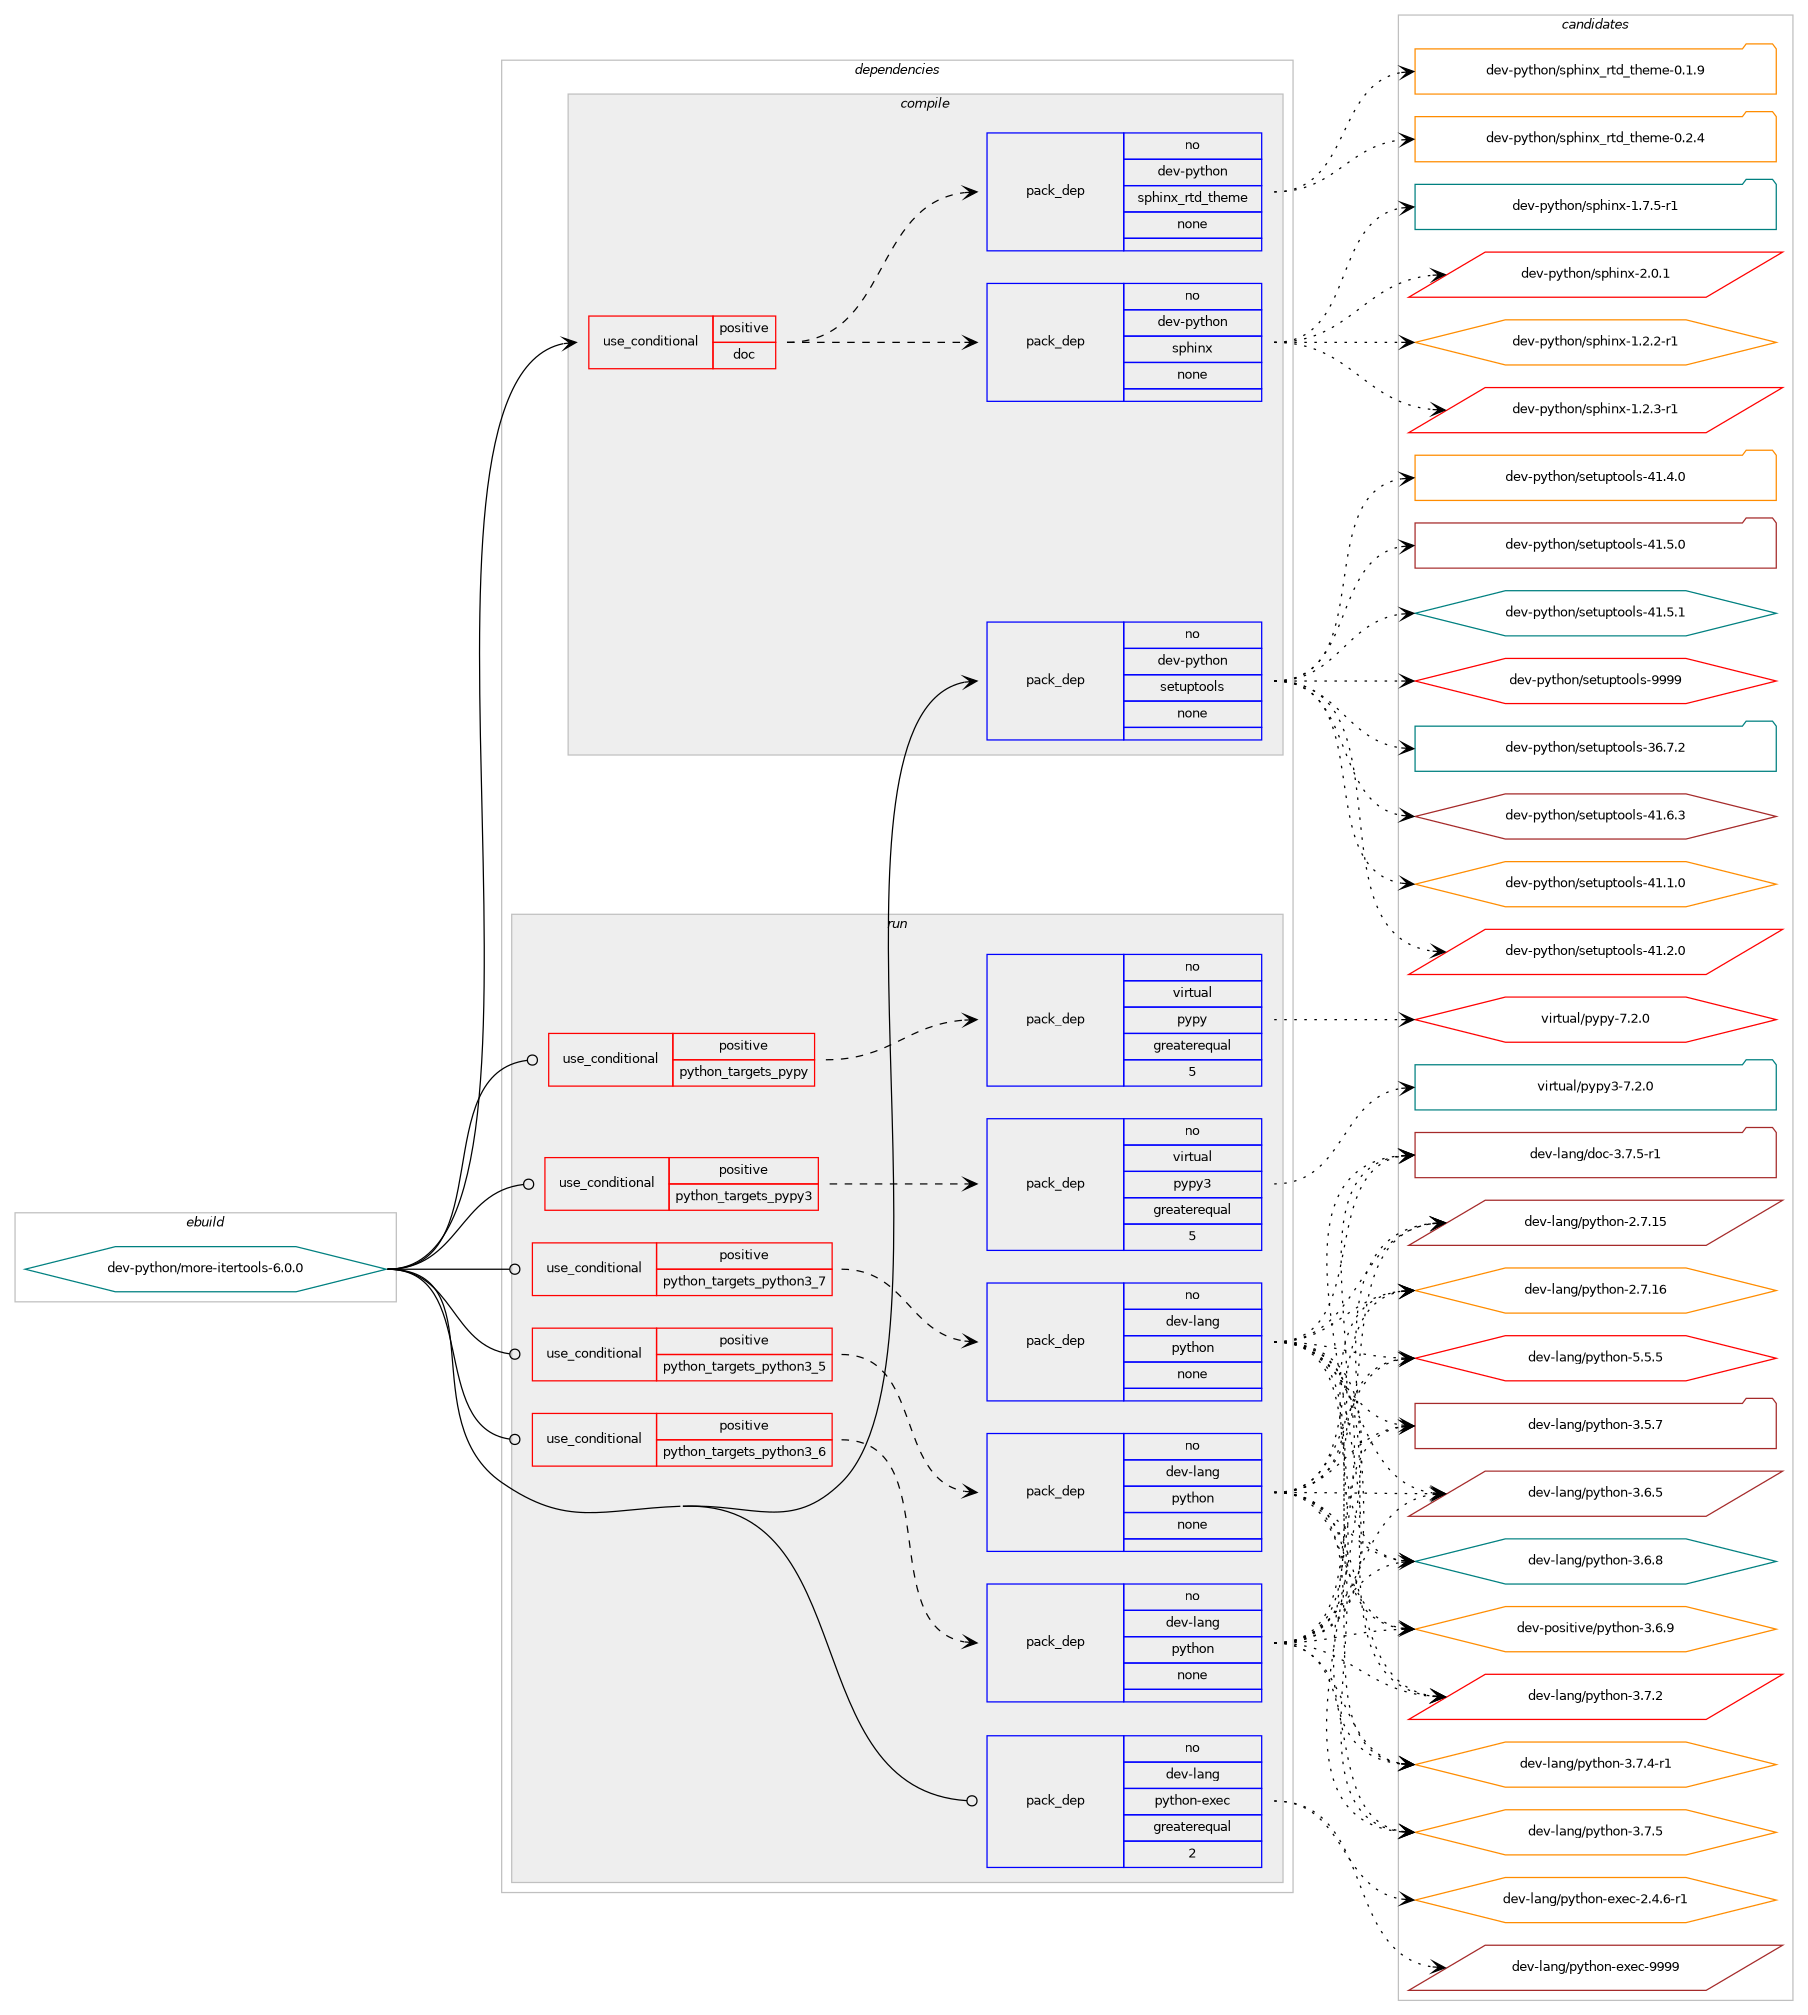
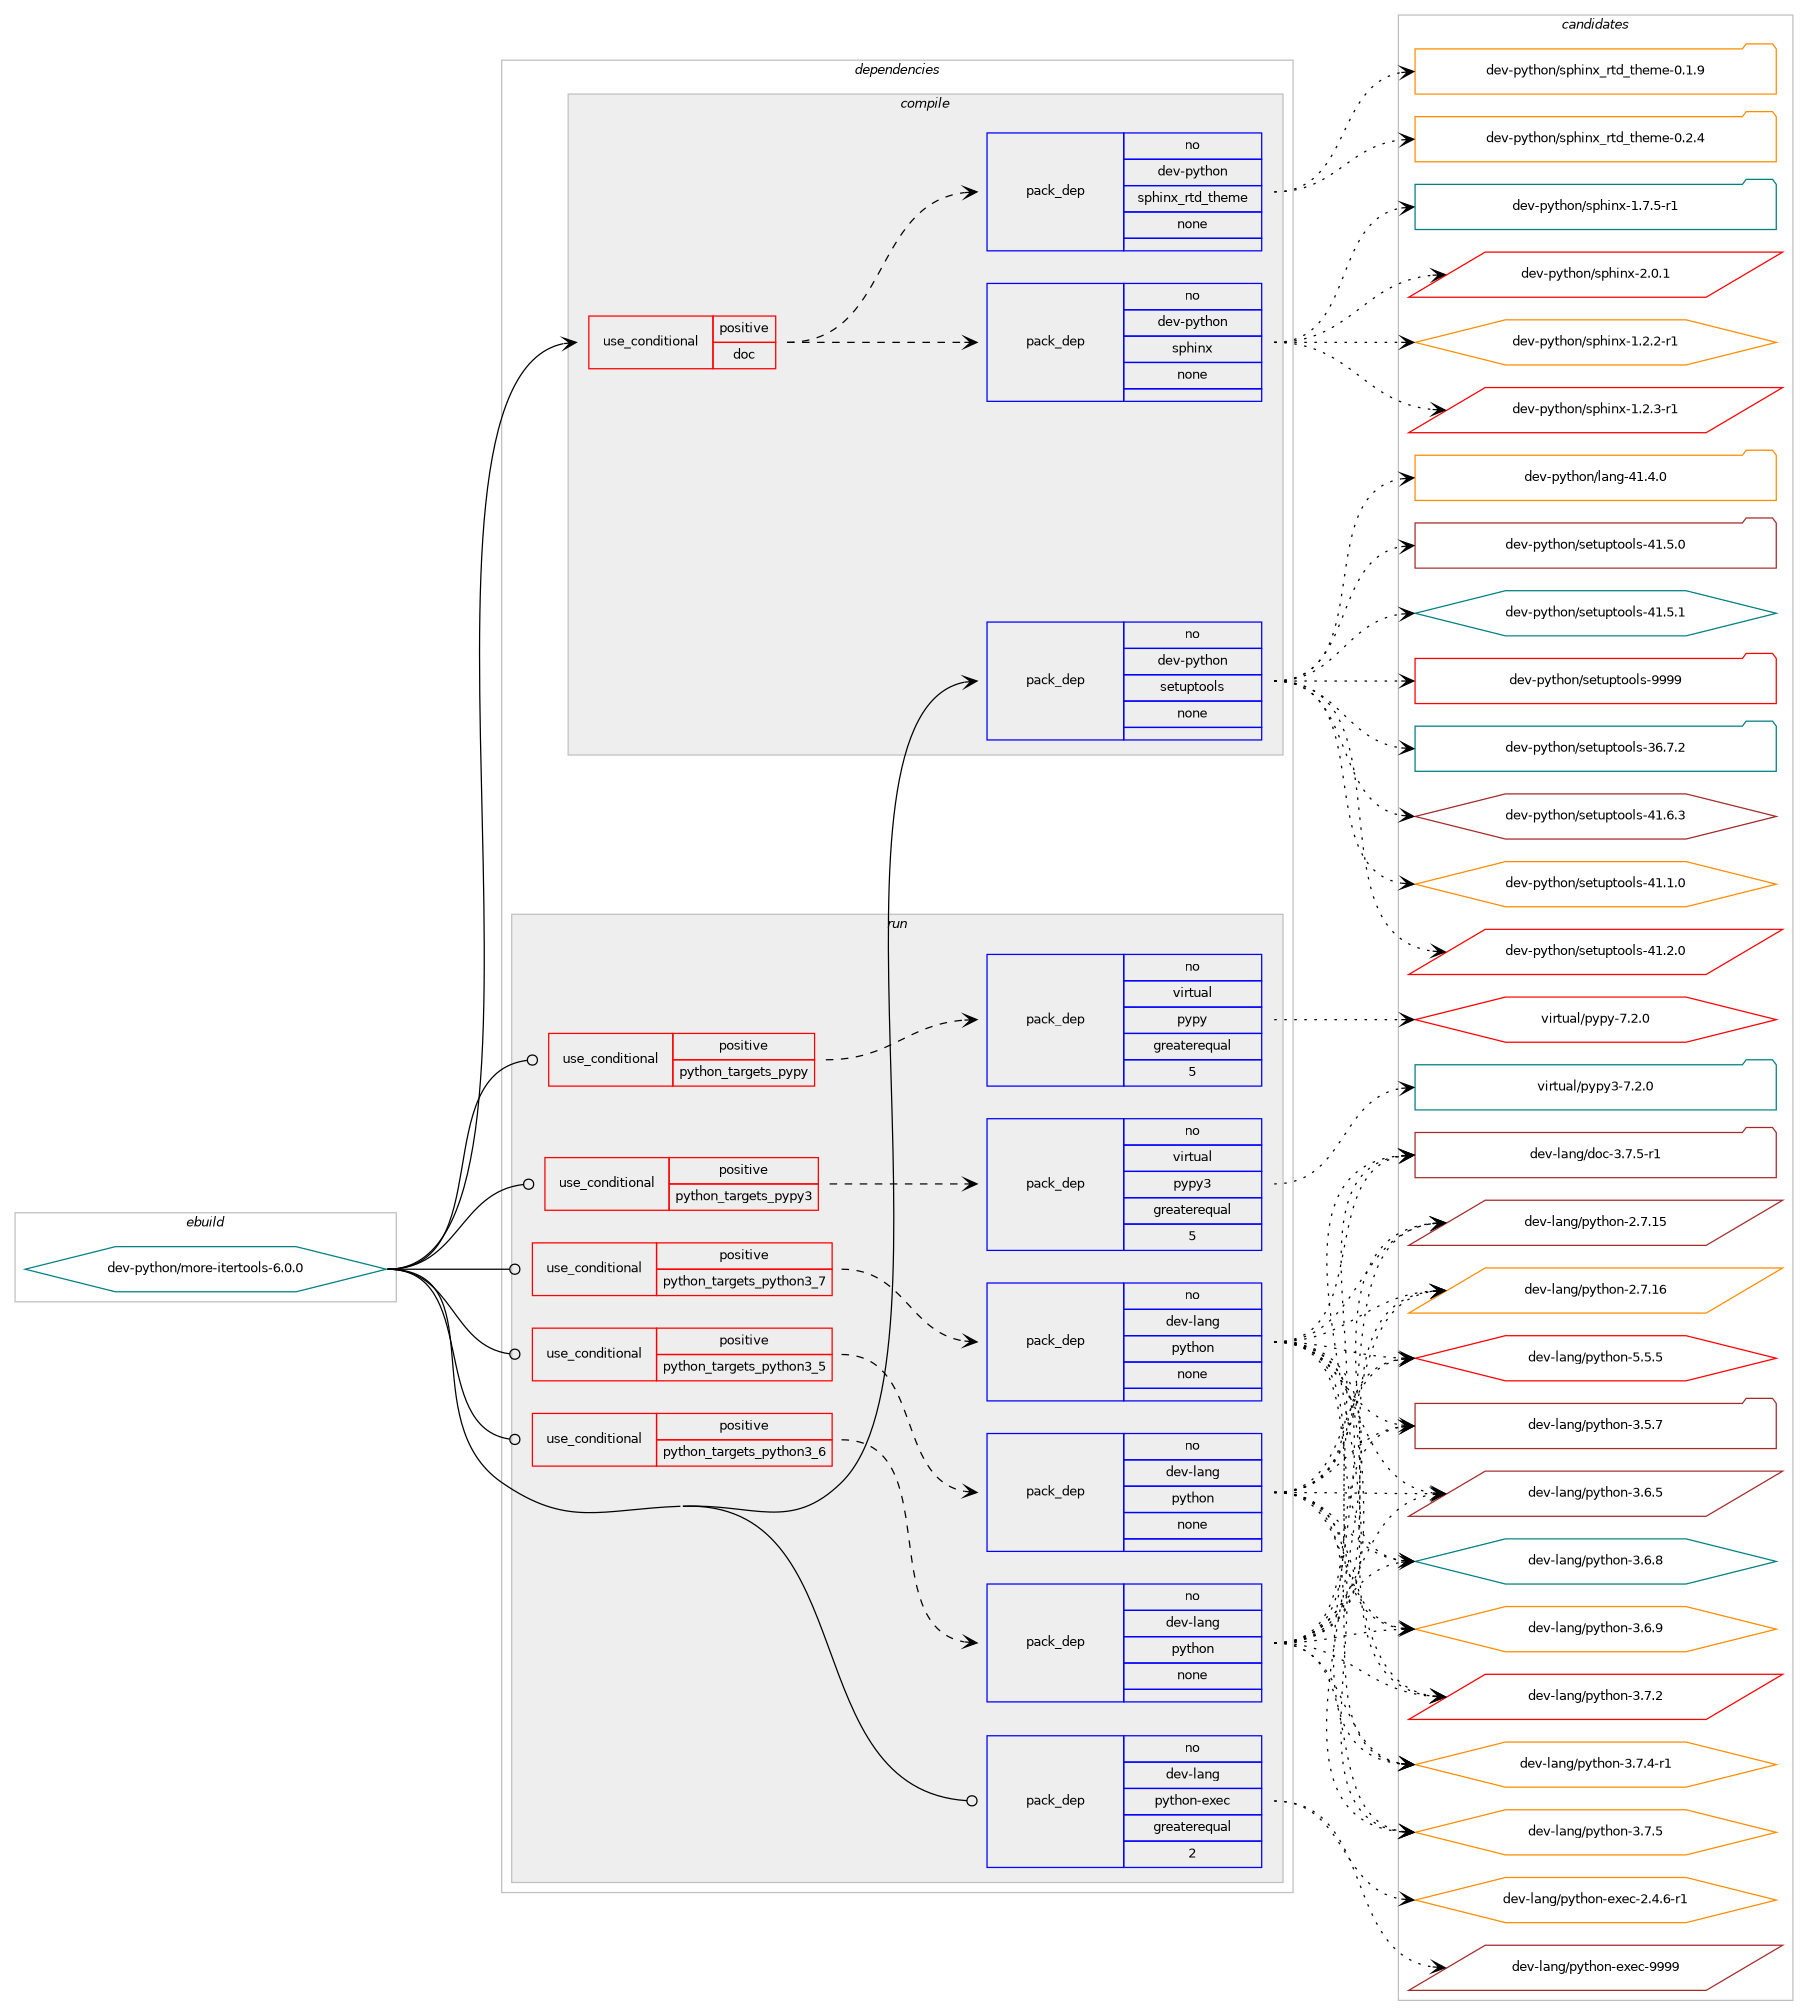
node "dev-python/setuptools-41.4.0": label "dev-python/setuptools-41.4.0" -> "dev-python/lang-41.4.0"
node "dev-python/setuptools-9999": shape hexagon -> folder
node "dev-lang/python-2.7.16": shape hexagon -> parallelogram
node "dev-positive/python-3.6.9": label "dev-positive/python-3.6.9" -> "dev-lang/python-3.6.9"
